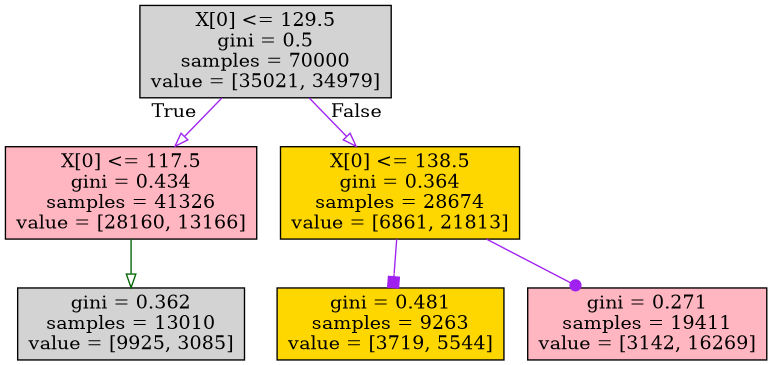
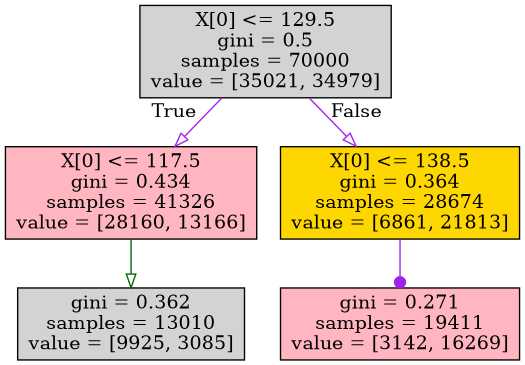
node "gini = 0.481 samples = 9263 value = [3719, 5544]": removed
